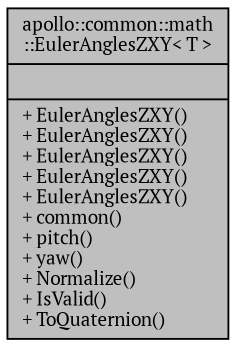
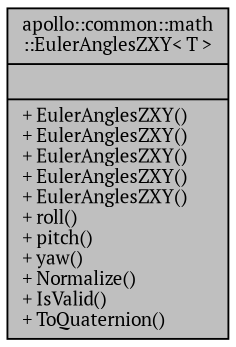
node "apollo::common::math": text "+ common()" -> "+ roll()"
